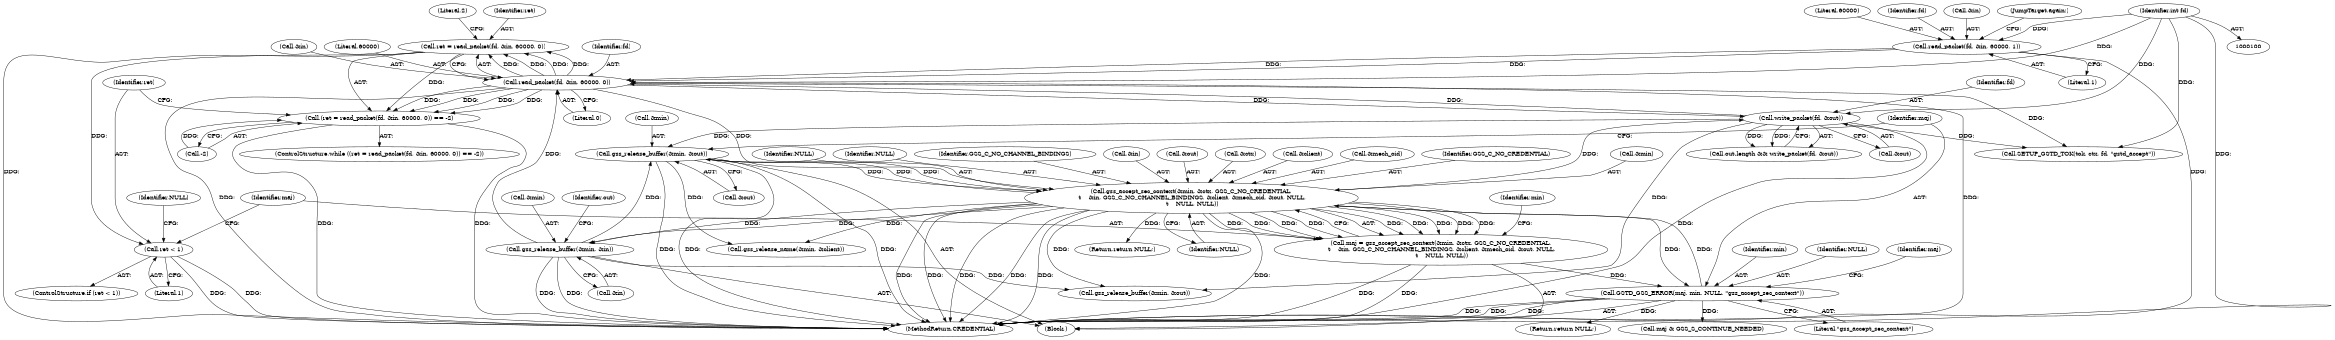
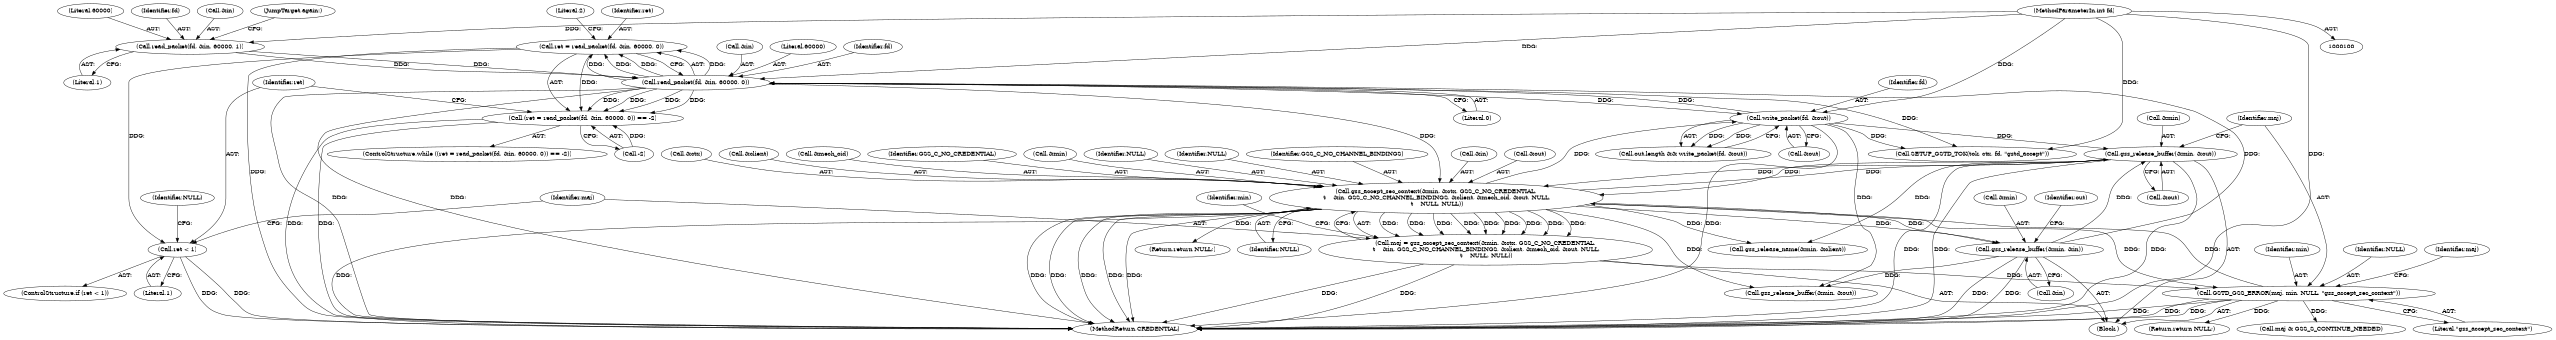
node "(Identifier,int fd)": label "(Identifier,int fd)" -> "(MethodParameterIn,int fd)"
edge "(Call,read_packet(fd, &in, 60000, 1))" -> "(MethodReturn,CREDENTIAL)": removed, label "DDG:"
